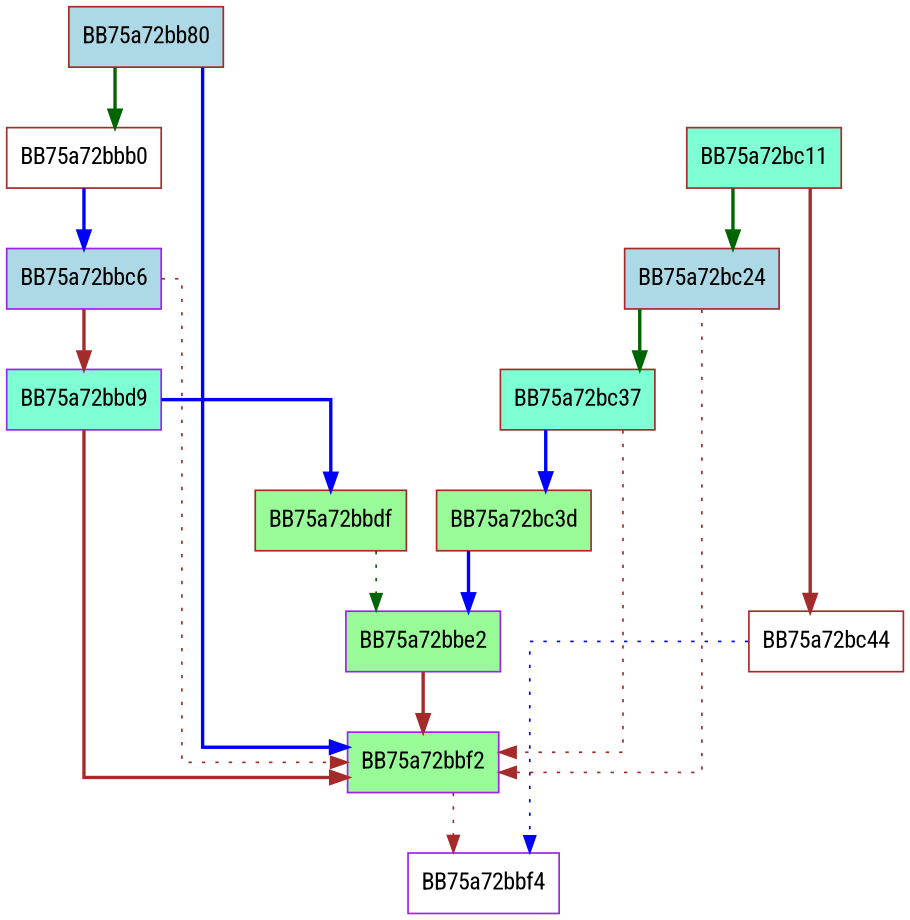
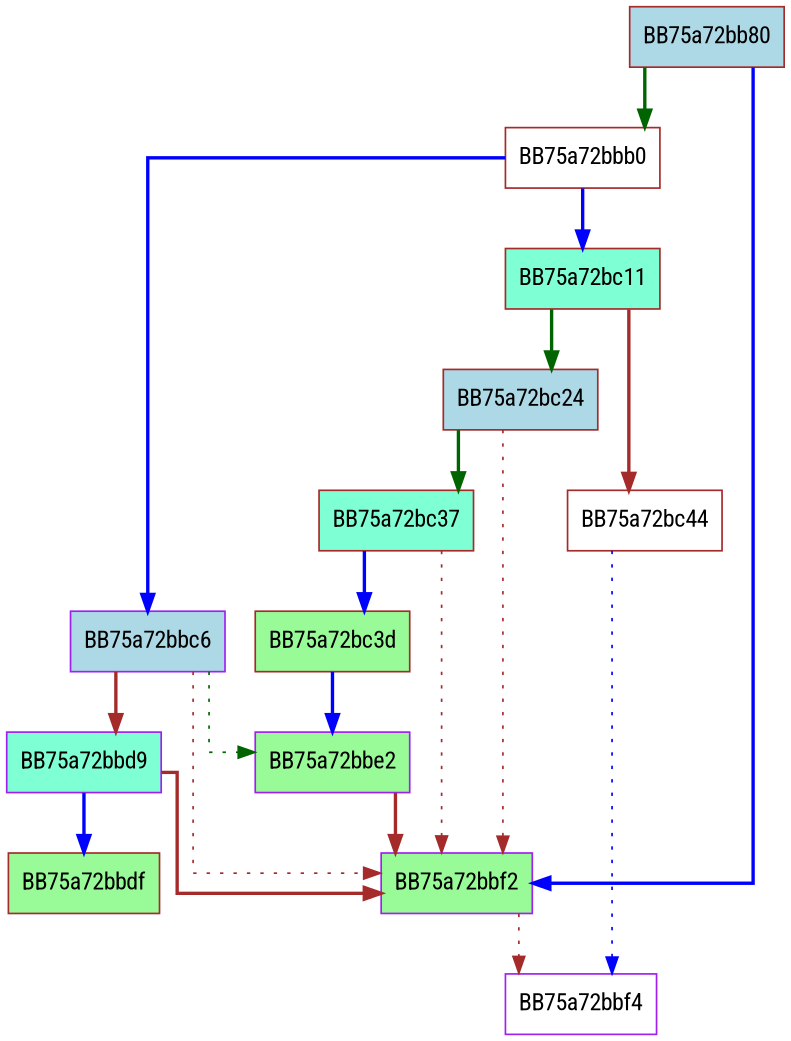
edge "BB75a72bbb0" -> "BB75a72bc11": added
edge "BB75a72bbdf" -> "BB75a72bbe2": now "BB75a72bbc6" -> "BB75a72bbe2"
